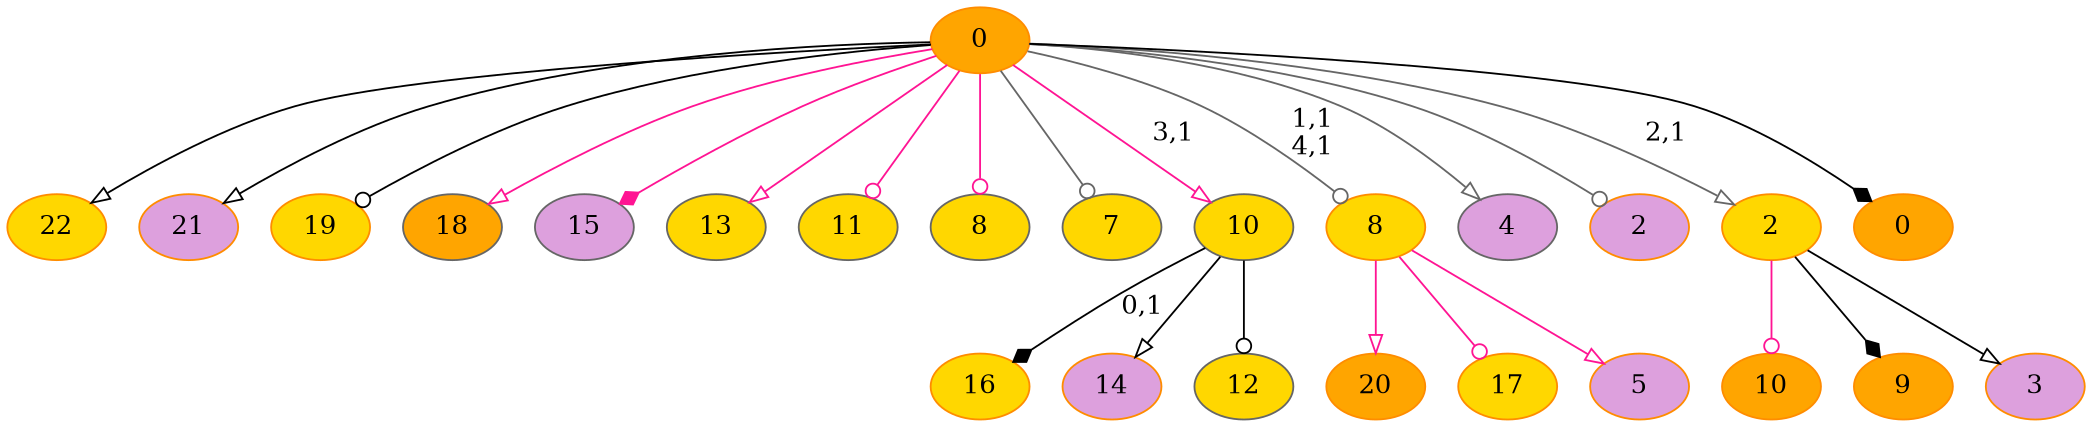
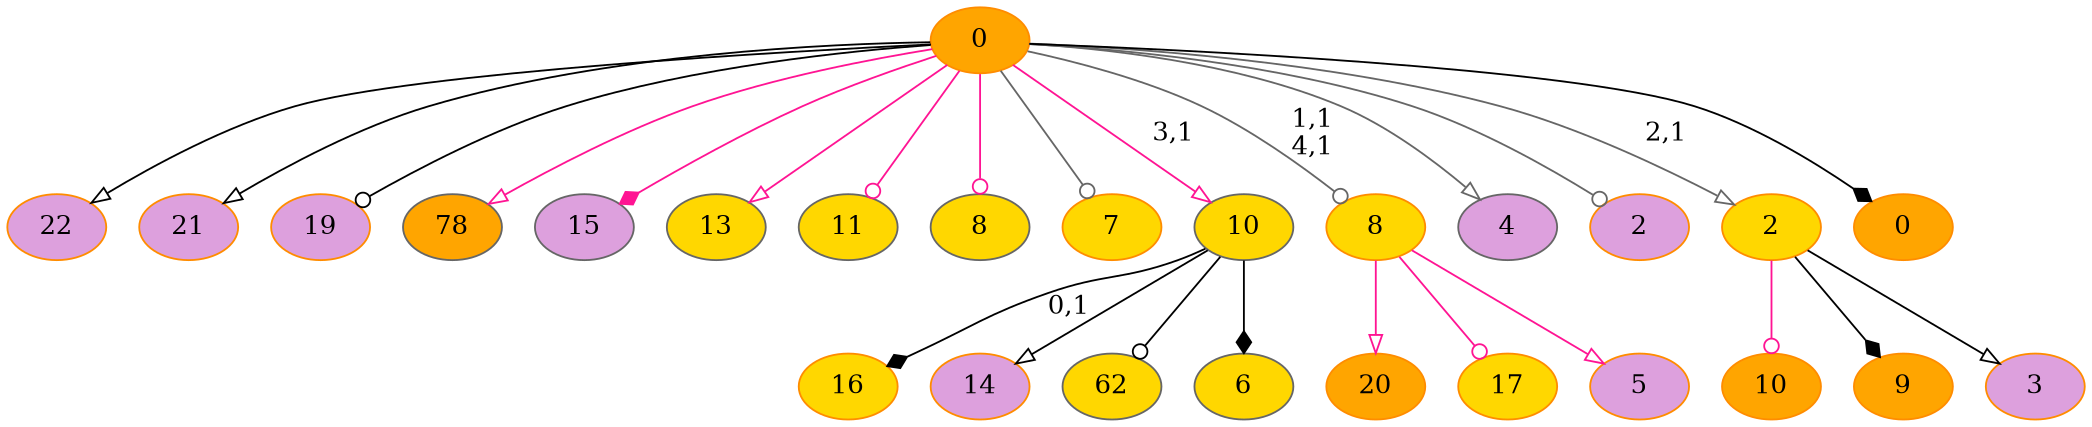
node "22": fillcolor gold -> plum
node "19": fillcolor gold -> plum
node "18": label "18" -> "78"
node "7": color gray40 -> darkorange
node "12": label "12" -> "62"
node "6": added
